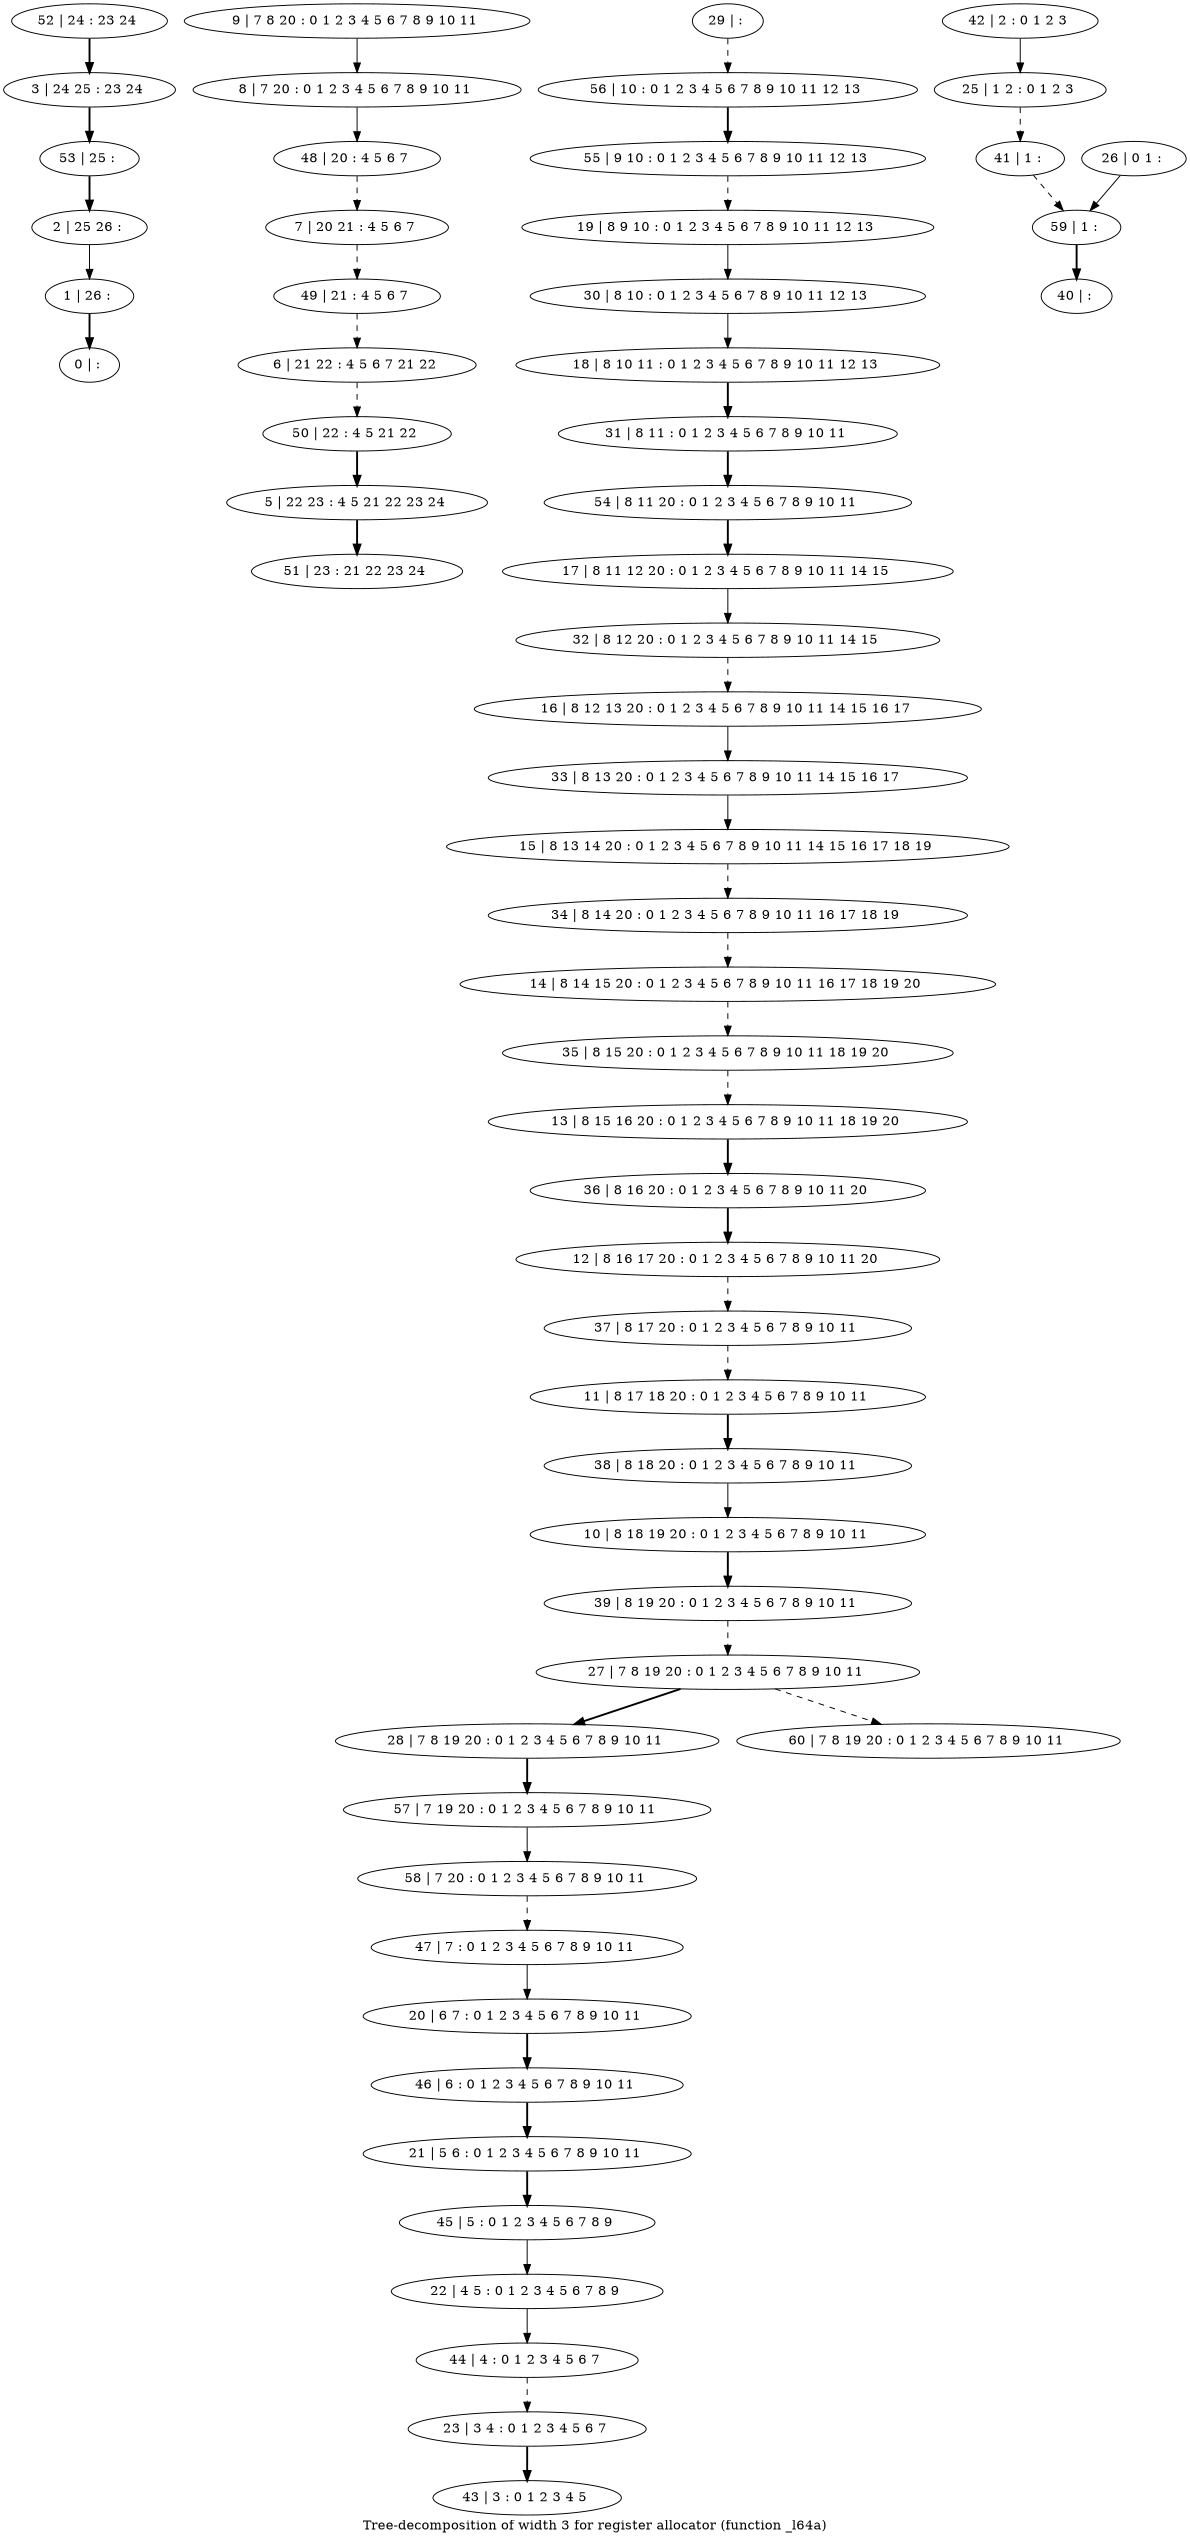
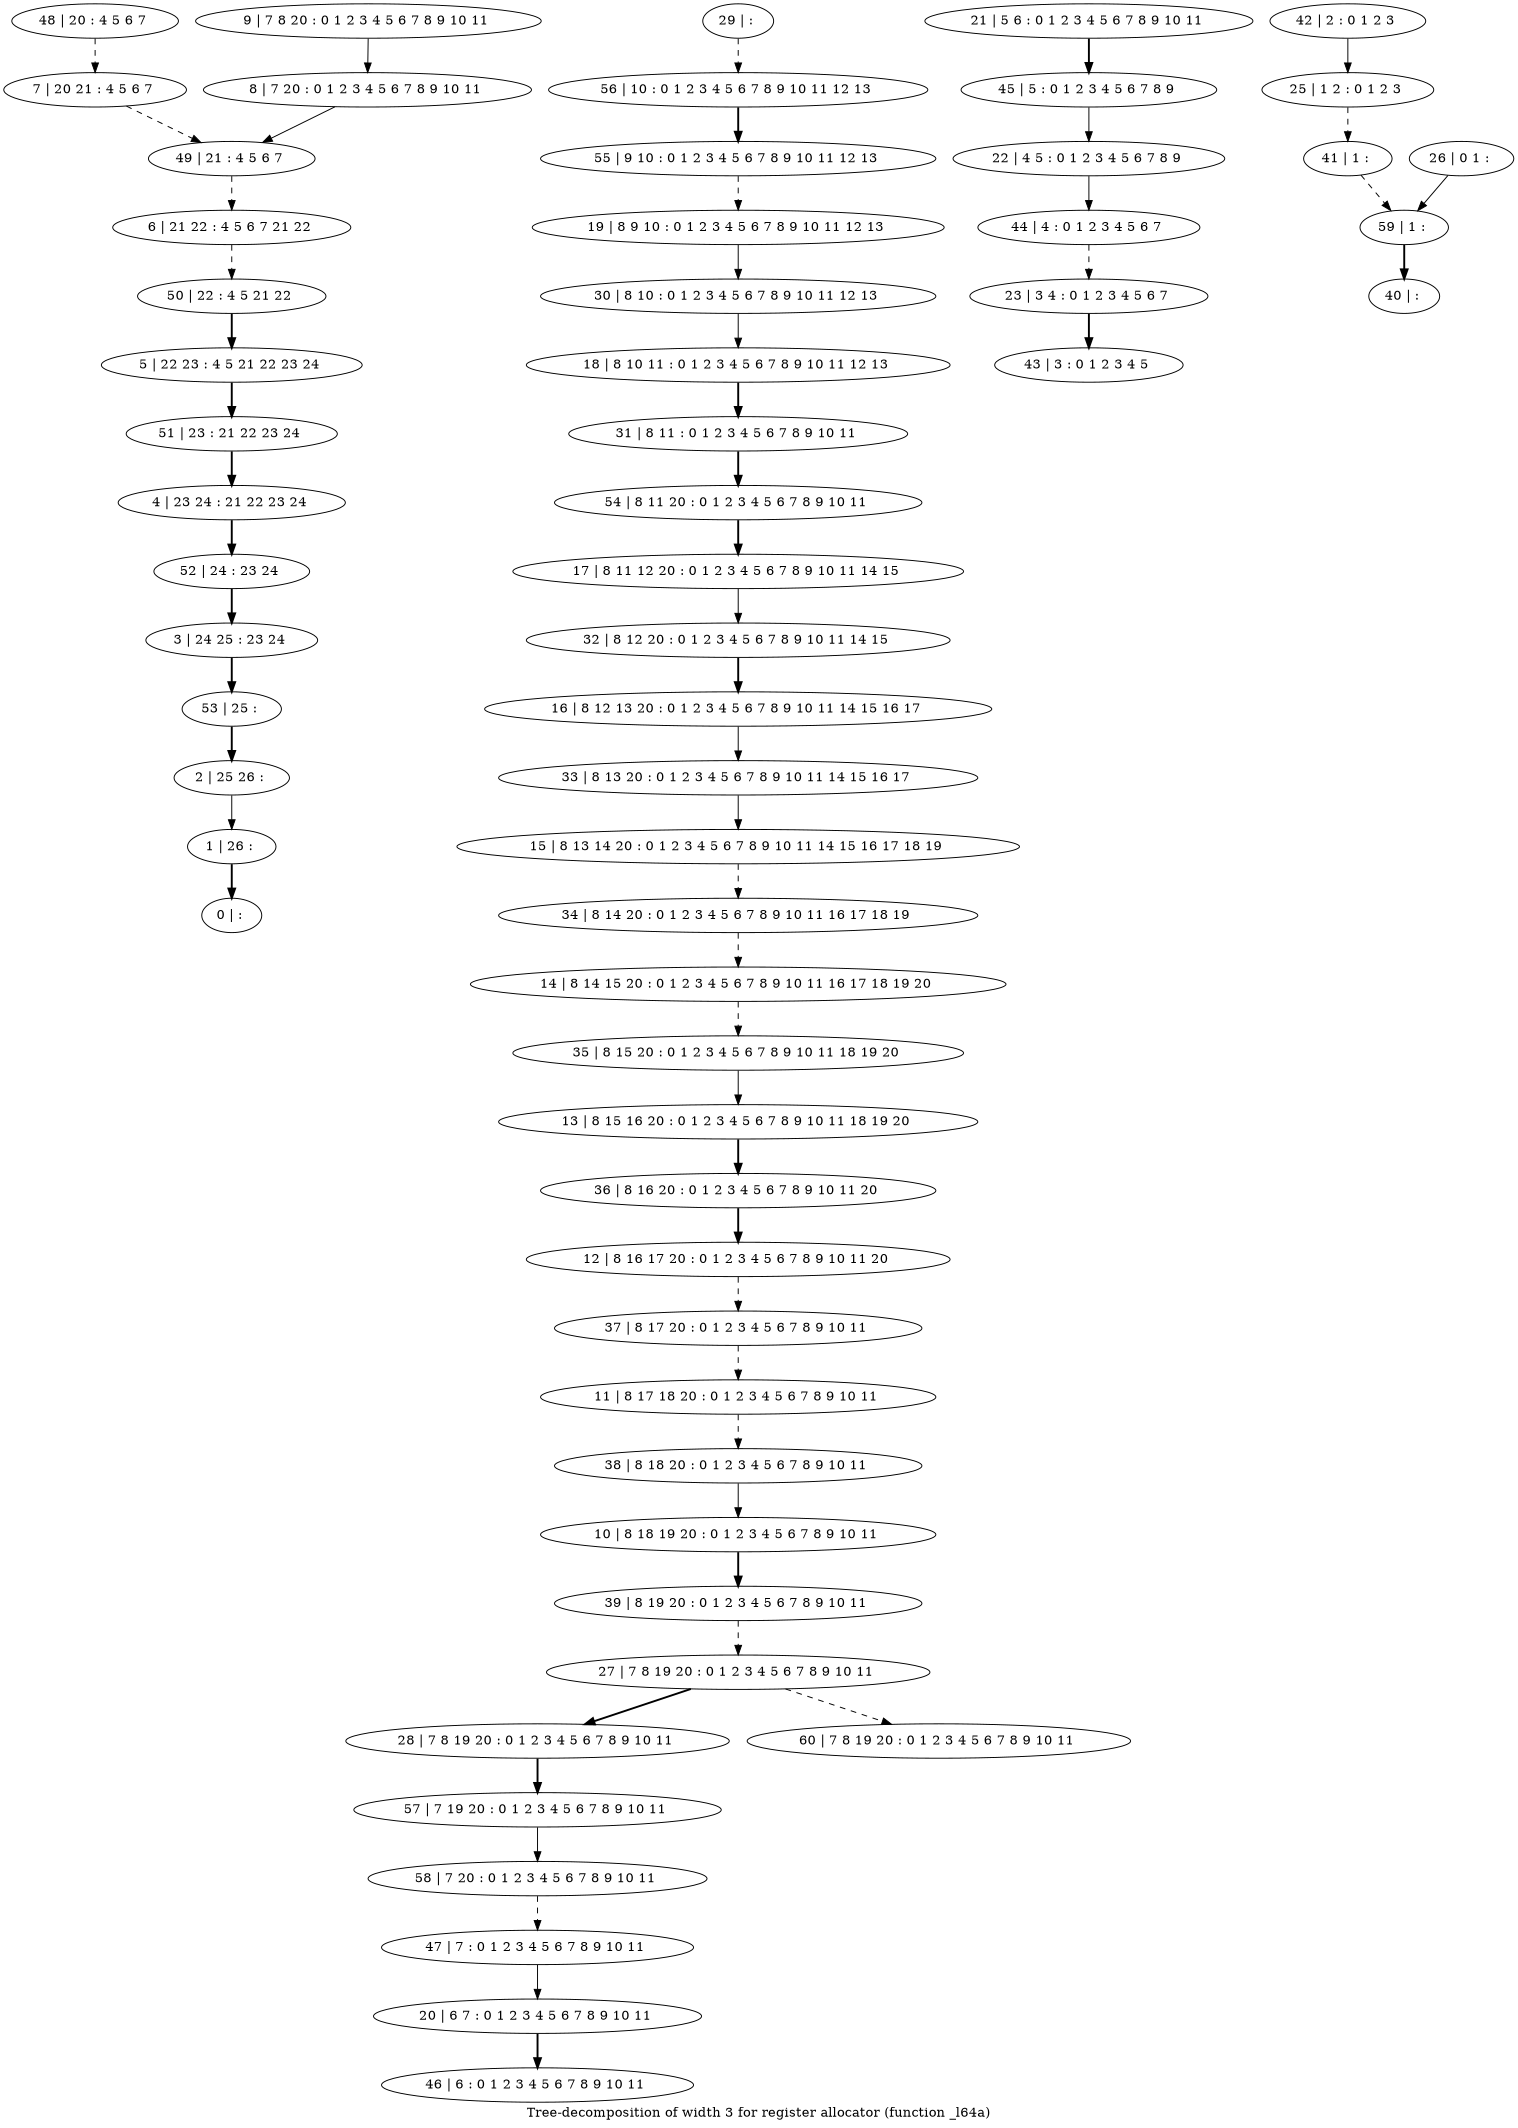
edge "8 | 7 20 : 0 1 2 3 4 5 6 7 8 9 10 11" -> "48 | 20 : 4 5 6 7": now "8 | 7 20 : 0 1 2 3 4 5 6 7 8 9 10 11" -> "49 | 21 : 4 5 6 7"
node "4 | 23 24 : 21 22 23 24": added
edge "32 | 8 12 20 : 0 1 2 3 4 5 6 7 8 9 10 11 14 15" -> "16 | 8 12 13 20 : 0 1 2 3 4 5 6 7 8 9 10 11 14 15 16 17": style dashed -> bold
edge "35 | 8 15 20 : 0 1 2 3 4 5 6 7 8 9 10 11 18 19 20" -> "13 | 8 15 16 20 : 0 1 2 3 4 5 6 7 8 9 10 11 18 19 20": style dashed -> solid
edge "11 | 8 17 18 20 : 0 1 2 3 4 5 6 7 8 9 10 11" -> "38 | 8 18 20 : 0 1 2 3 4 5 6 7 8 9 10 11": style bold -> dashed
edge "46 | 6 : 0 1 2 3 4 5 6 7 8 9 10 11" -> "21 | 5 6 : 0 1 2 3 4 5 6 7 8 9 10 11": removed
